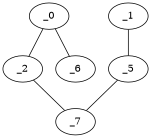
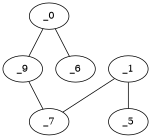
node "_2": label "_2" -> "_9"
edge "_5" -- "_7": now "_1" -- "_7"
